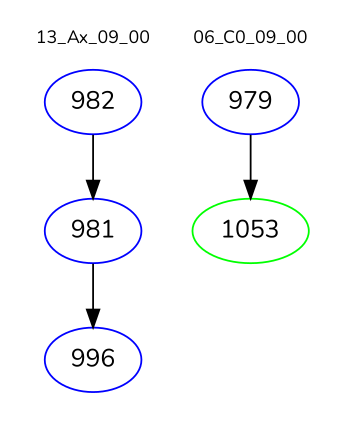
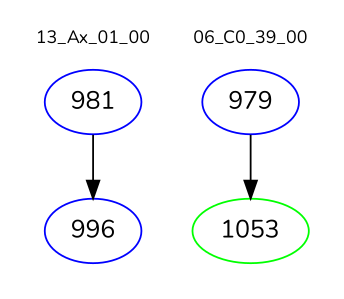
cluster "13_Ax_09_00": label "13_Ax_09_00" -> "13_Ax_01_00"
cluster "06_C0_09_00": label "06_C0_09_00" -> "06_C0_39_00"
node "982": removed
